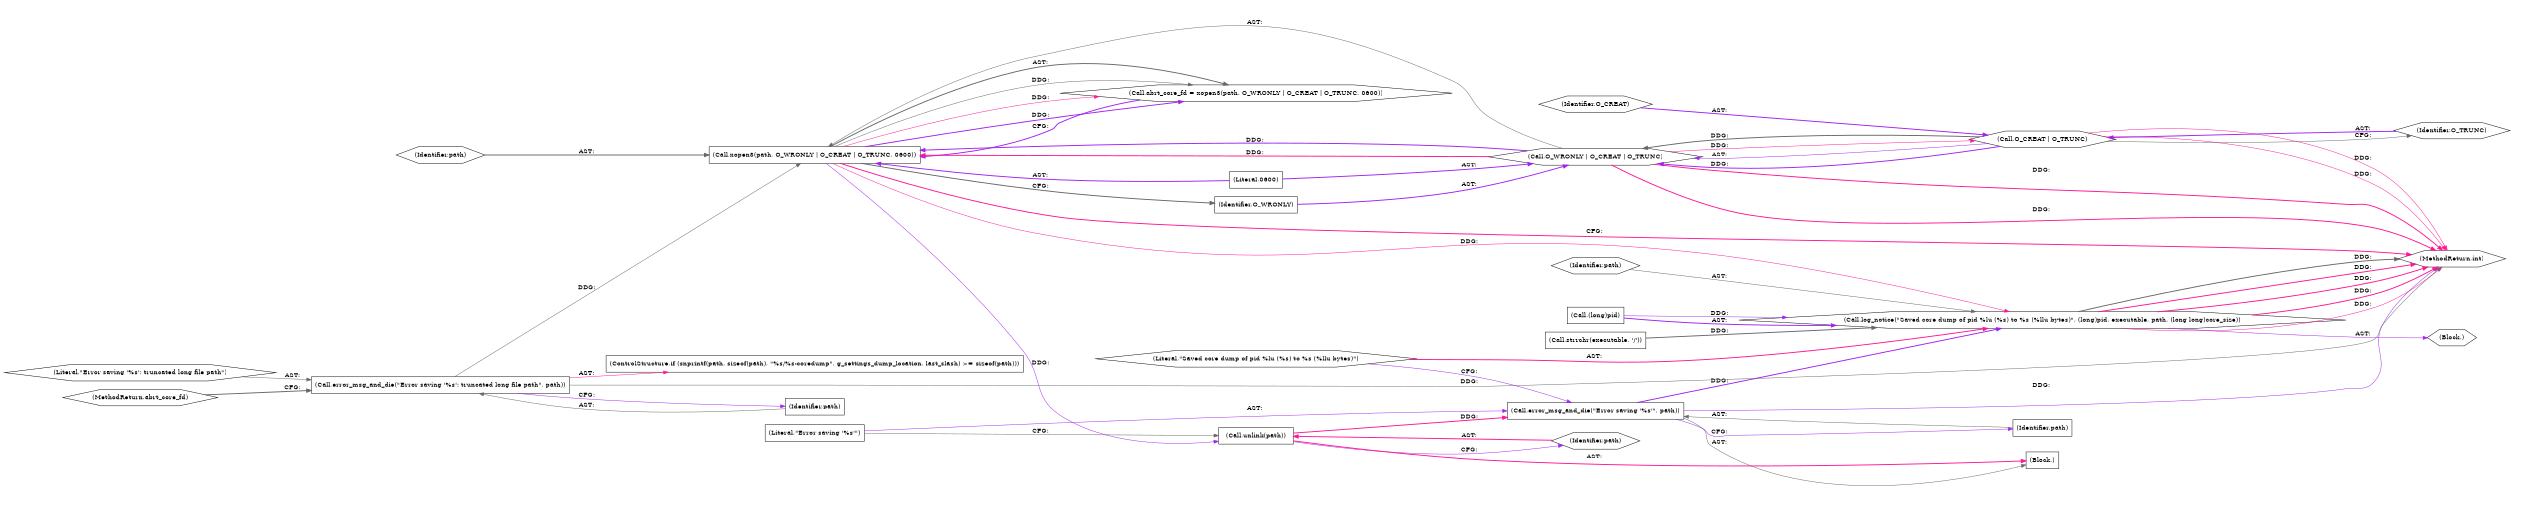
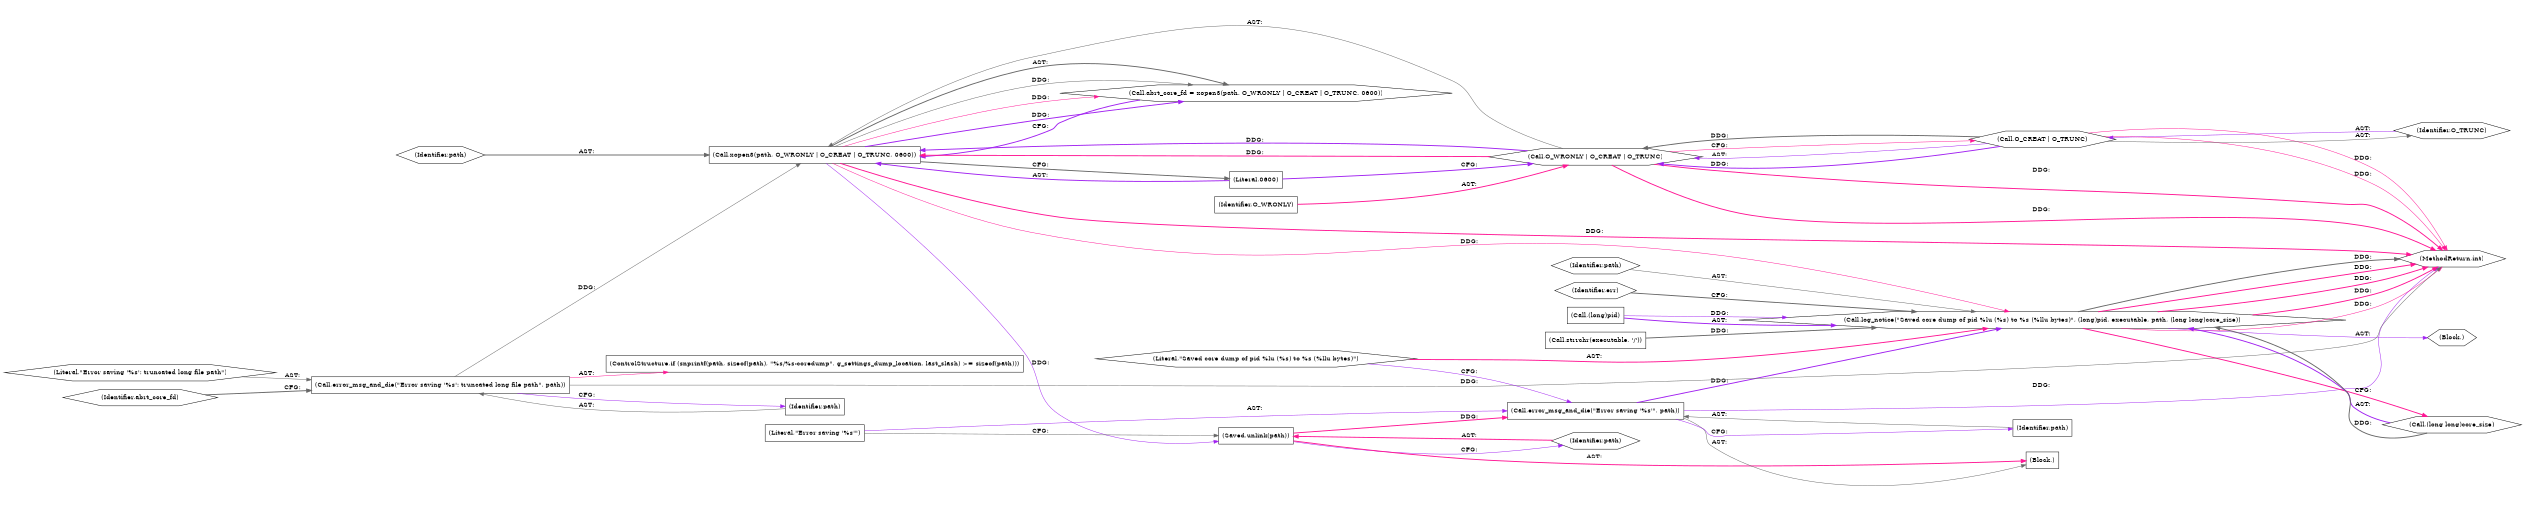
node "(Identifier,O_CREAT)": removed
edge "(Identifier,O_TRUNC)" -> "(Call,O_CREAT | O_TRUNC)": style bold -> solid
edge "(Call,O_CREAT | O_TRUNC)" -> "(Identifier,O_TRUNC)": label "CFG: " -> "AST: "
edge "(Call,O_WRONLY | O_CREAT | O_TRUNC)" -> "(Call,O_CREAT | O_TRUNC)": label "DDG: " -> "CFG: "
edge "(Literal,0600)" -> "(Call,O_WRONLY | O_CREAT | O_TRUNC)": label "AST: " -> "CFG: "
edge "(Call,xopen3(path, O_WRONLY | O_CREAT | O_TRUNC, 0600))" -> "(Identifier,O_WRONLY)": now "(Call,xopen3(path, O_WRONLY | O_CREAT | O_TRUNC, 0600))" -> "(Literal,0600)"
edge "(Identifier,O_WRONLY)" -> "(Call,O_WRONLY | O_CREAT | O_TRUNC)": color purple -> deeppink
edge "(Call,xopen3(path, O_WRONLY | O_CREAT | O_TRUNC, 0600))" -> "(MethodReturn,int)": label "CFG: " -> "DDG: "
node "(Identifier,err)": added
node "(MethodReturn,abrt_core_fd)": label "(MethodReturn,abrt_core_fd)" -> "(Identifier,abrt_core_fd)"
node "(Call,(long long)core_size)": added
node "(Call,unlink(path))": label "(Call,unlink(path))" -> "(Saved,unlink(path))"
